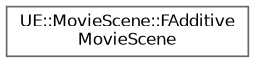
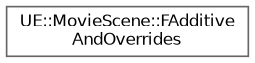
node "UE::MovieScene::FAdditive MovieScene": label "UE::MovieScene::FAdditive MovieScene" -> "UE::MovieScene::FAdditive AndOverrides"
